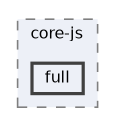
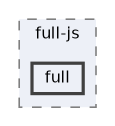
cluster "core-js": label "core-js" -> "full-js"
